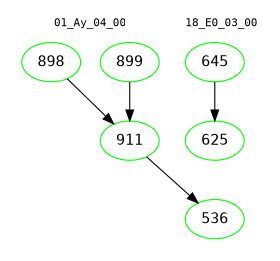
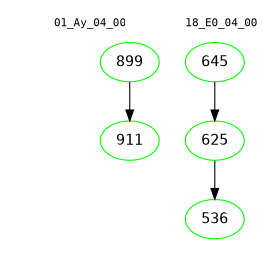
cluster "18_E0_03_00": label "18_E0_03_00" -> "18_E0_04_00"
node "898": removed
edge "911" -> "536": now "625" -> "536"
